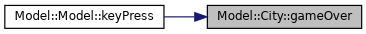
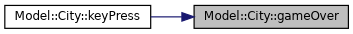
node "Model::Model::keyPress": label "Model::Model::keyPress" -> "Model::City::keyPress"
